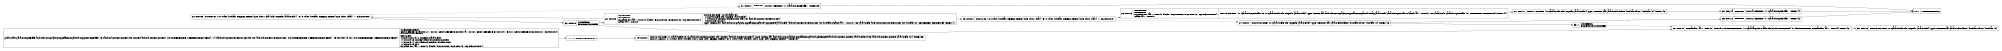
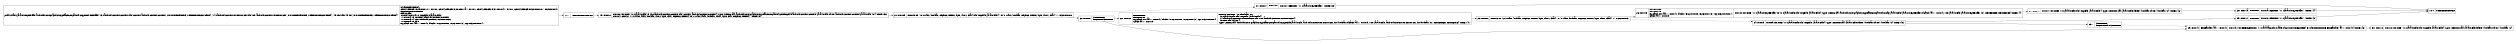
edge "22: 0x0008" -> "20: 0x0005": now "19: 0x0000" -> "20: 0x0005"
